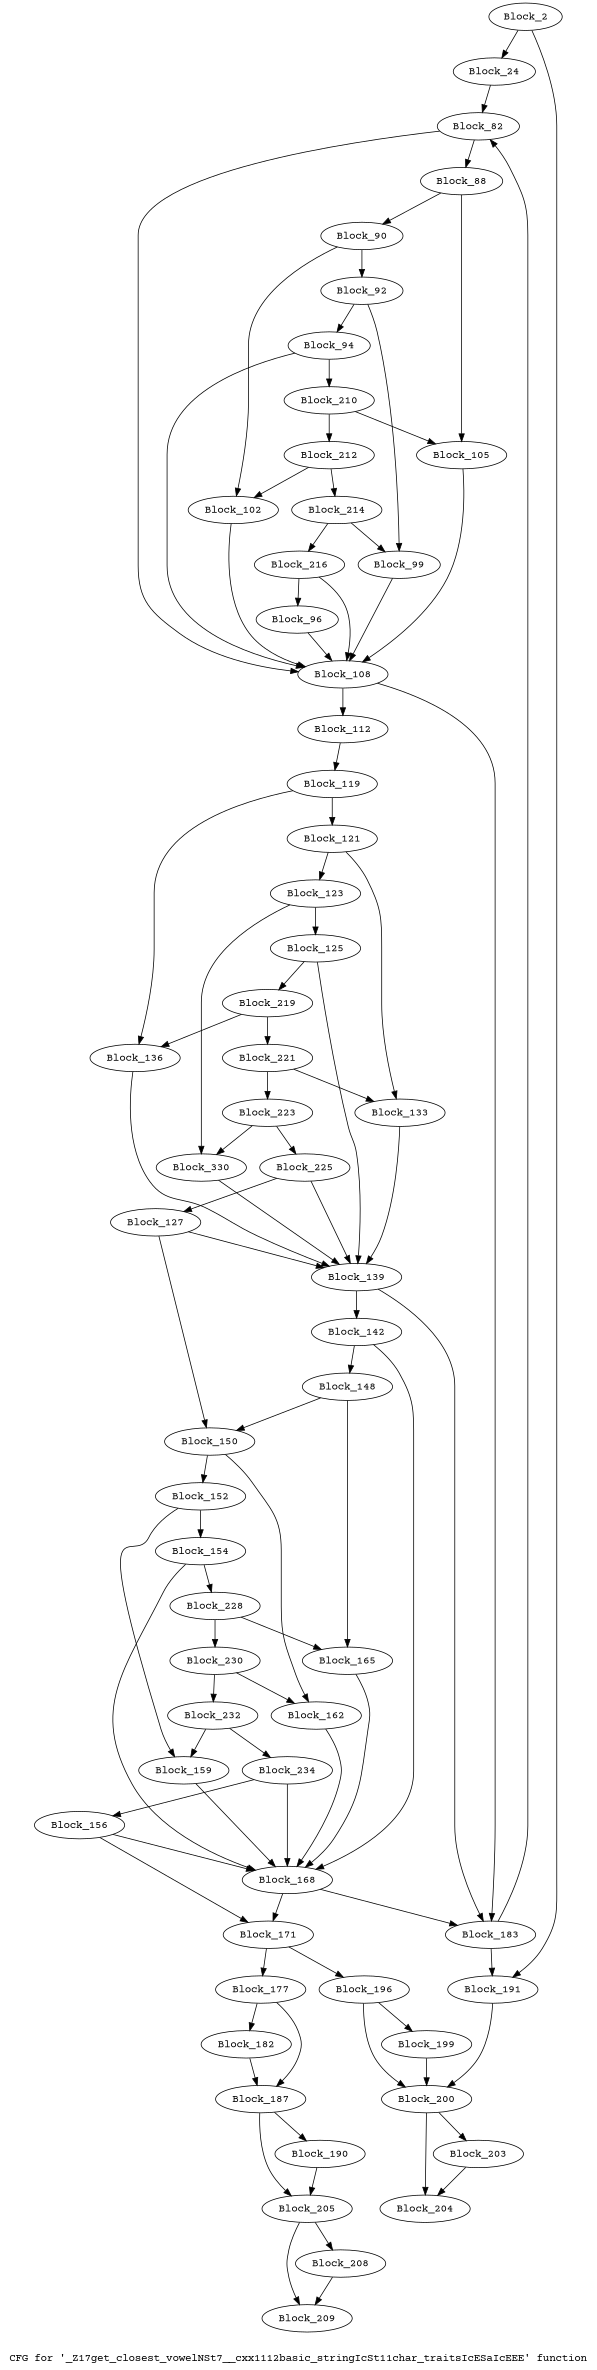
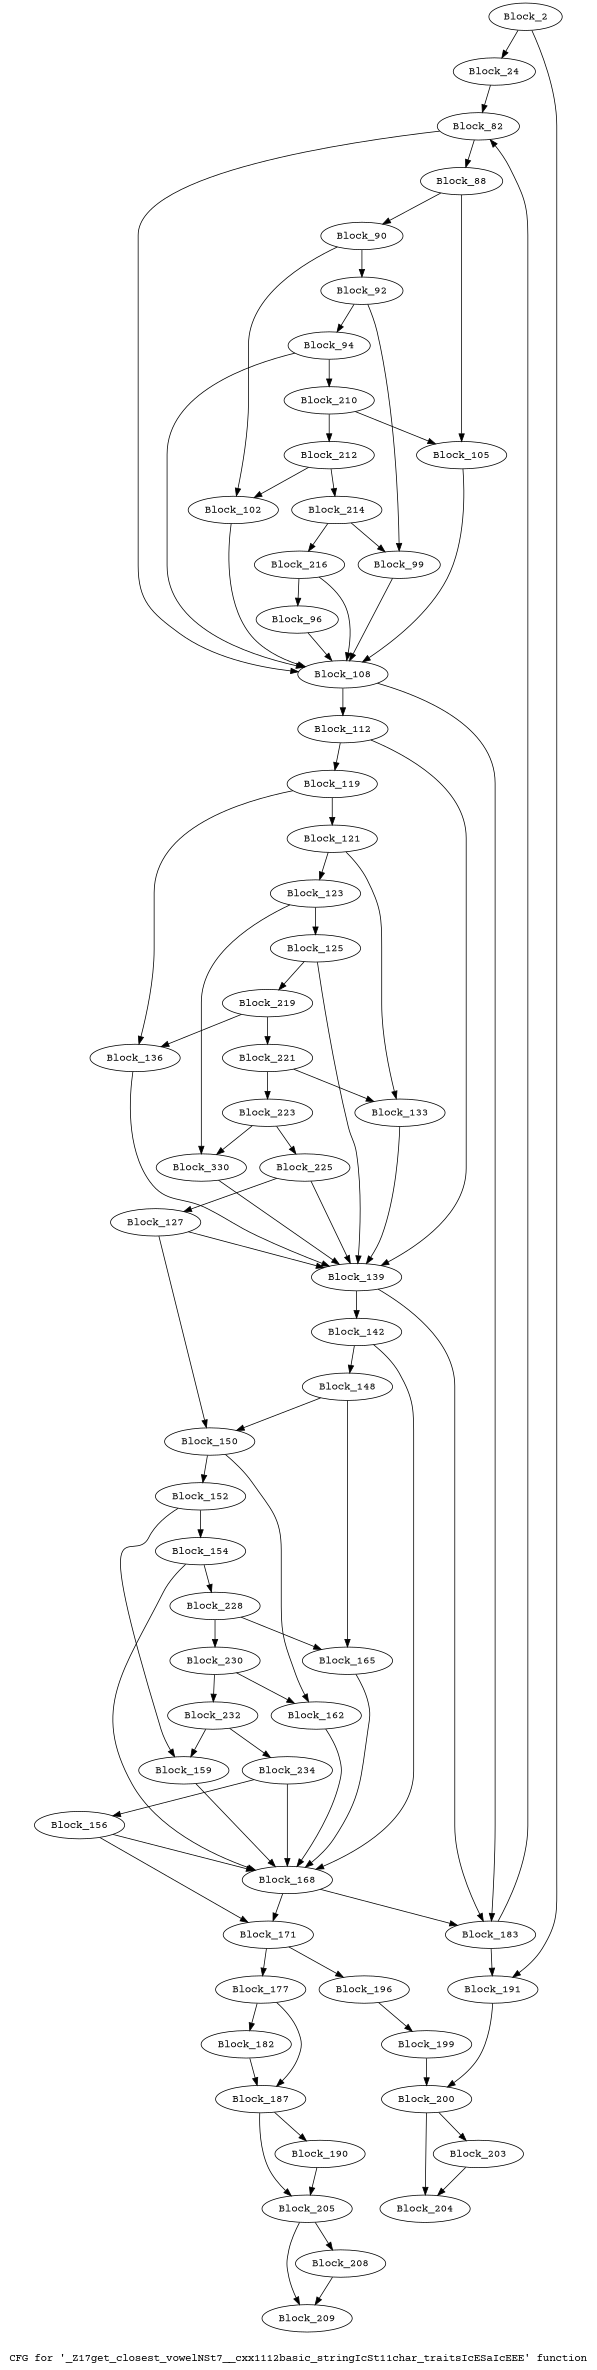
edge "Block_112" -> "Block_139": added
edge "Block_196" -> "Block_200": removed
